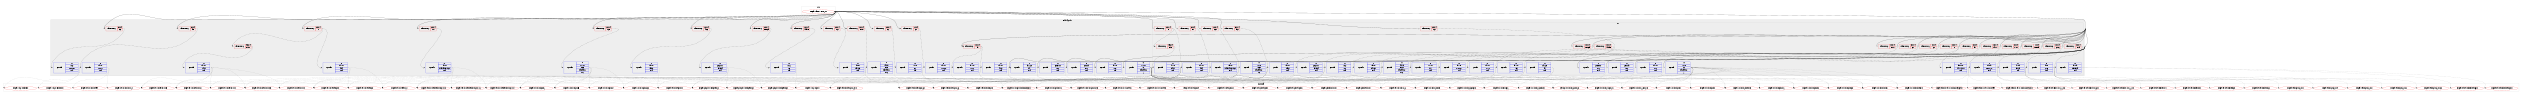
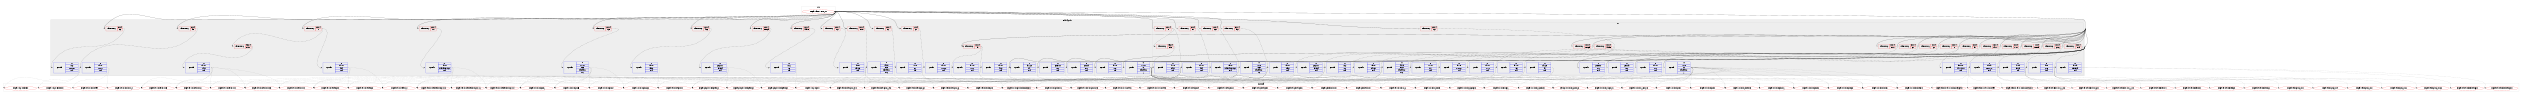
node "portage://net-nds/openldap-2.4.49-r2": added
node "libecap://dev-libs/expat-2.2.9": label "libecap://dev-libs/expat-2.2.9" -> "portage://dev-libs/expat-2.2.9"
